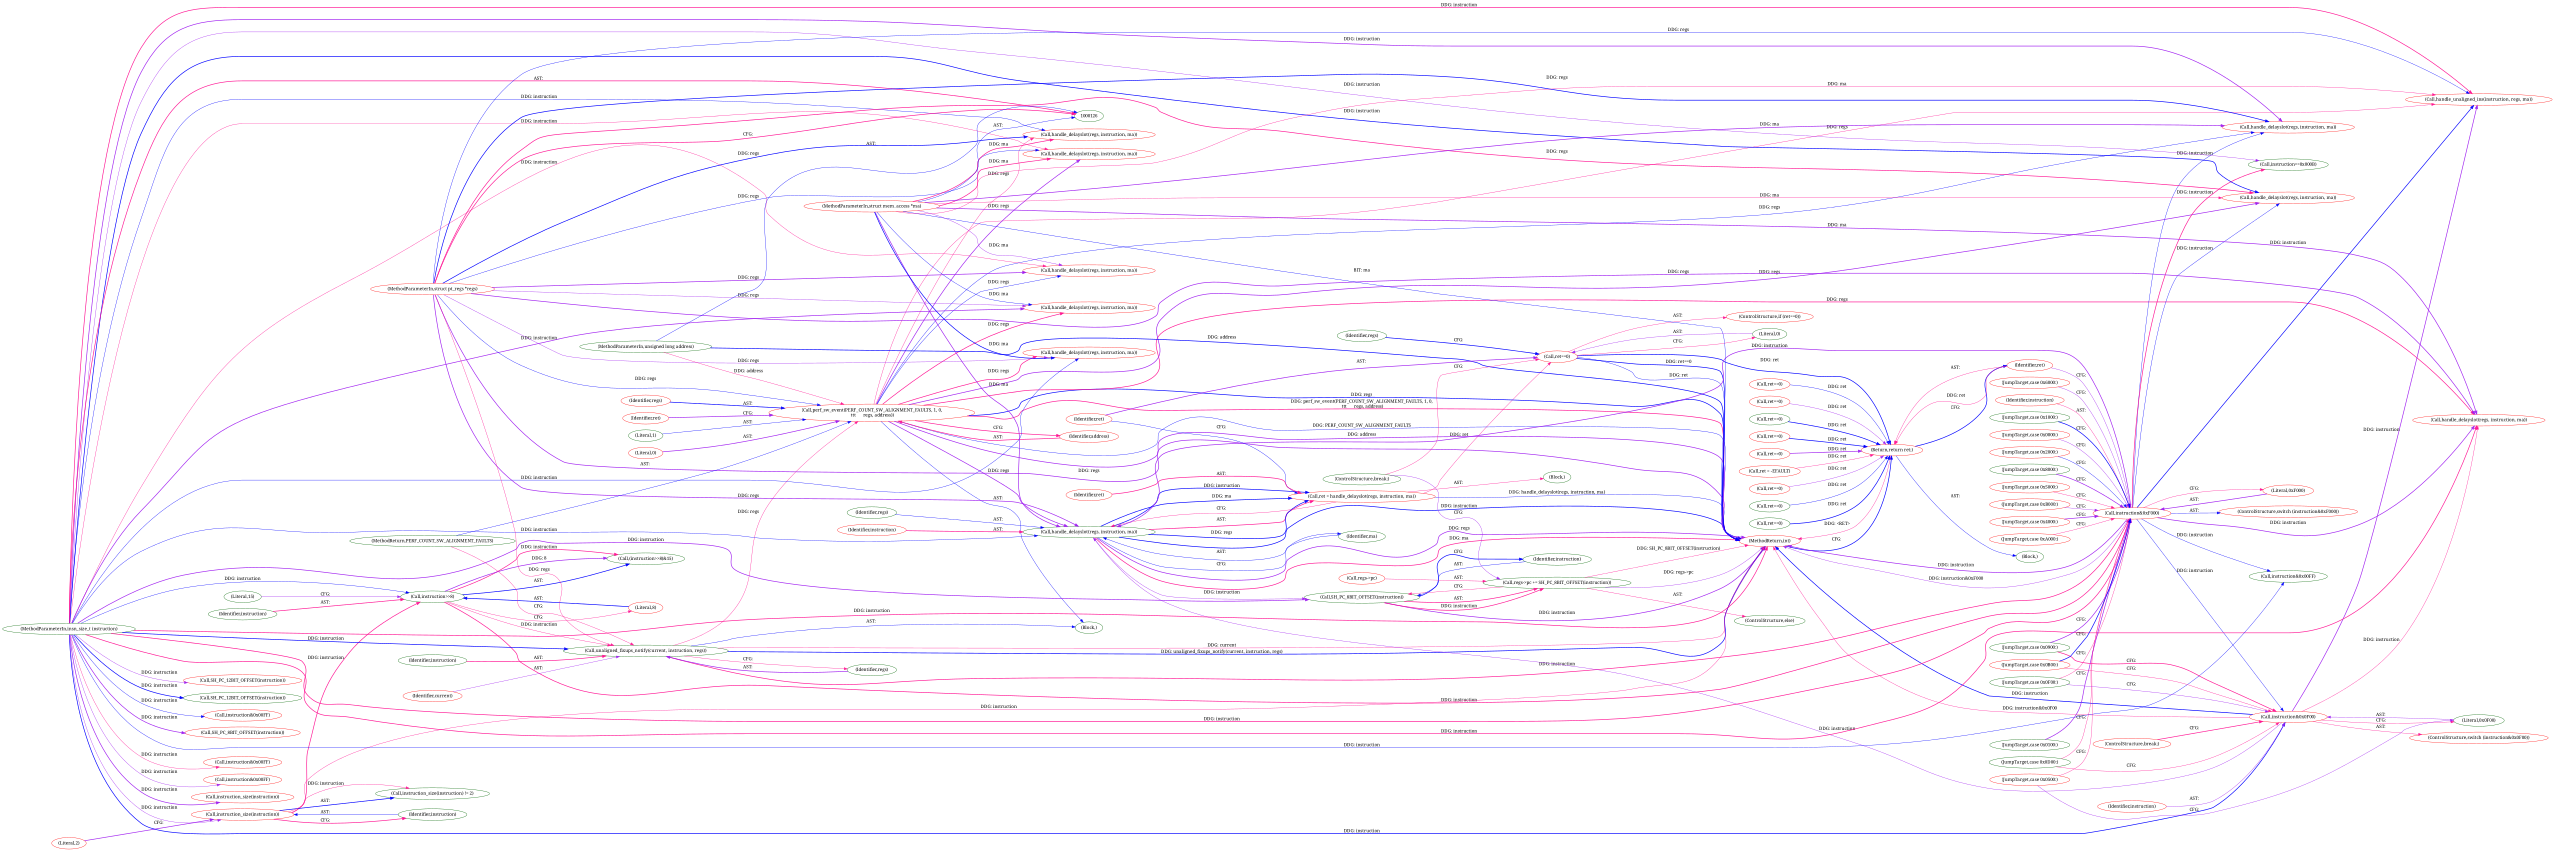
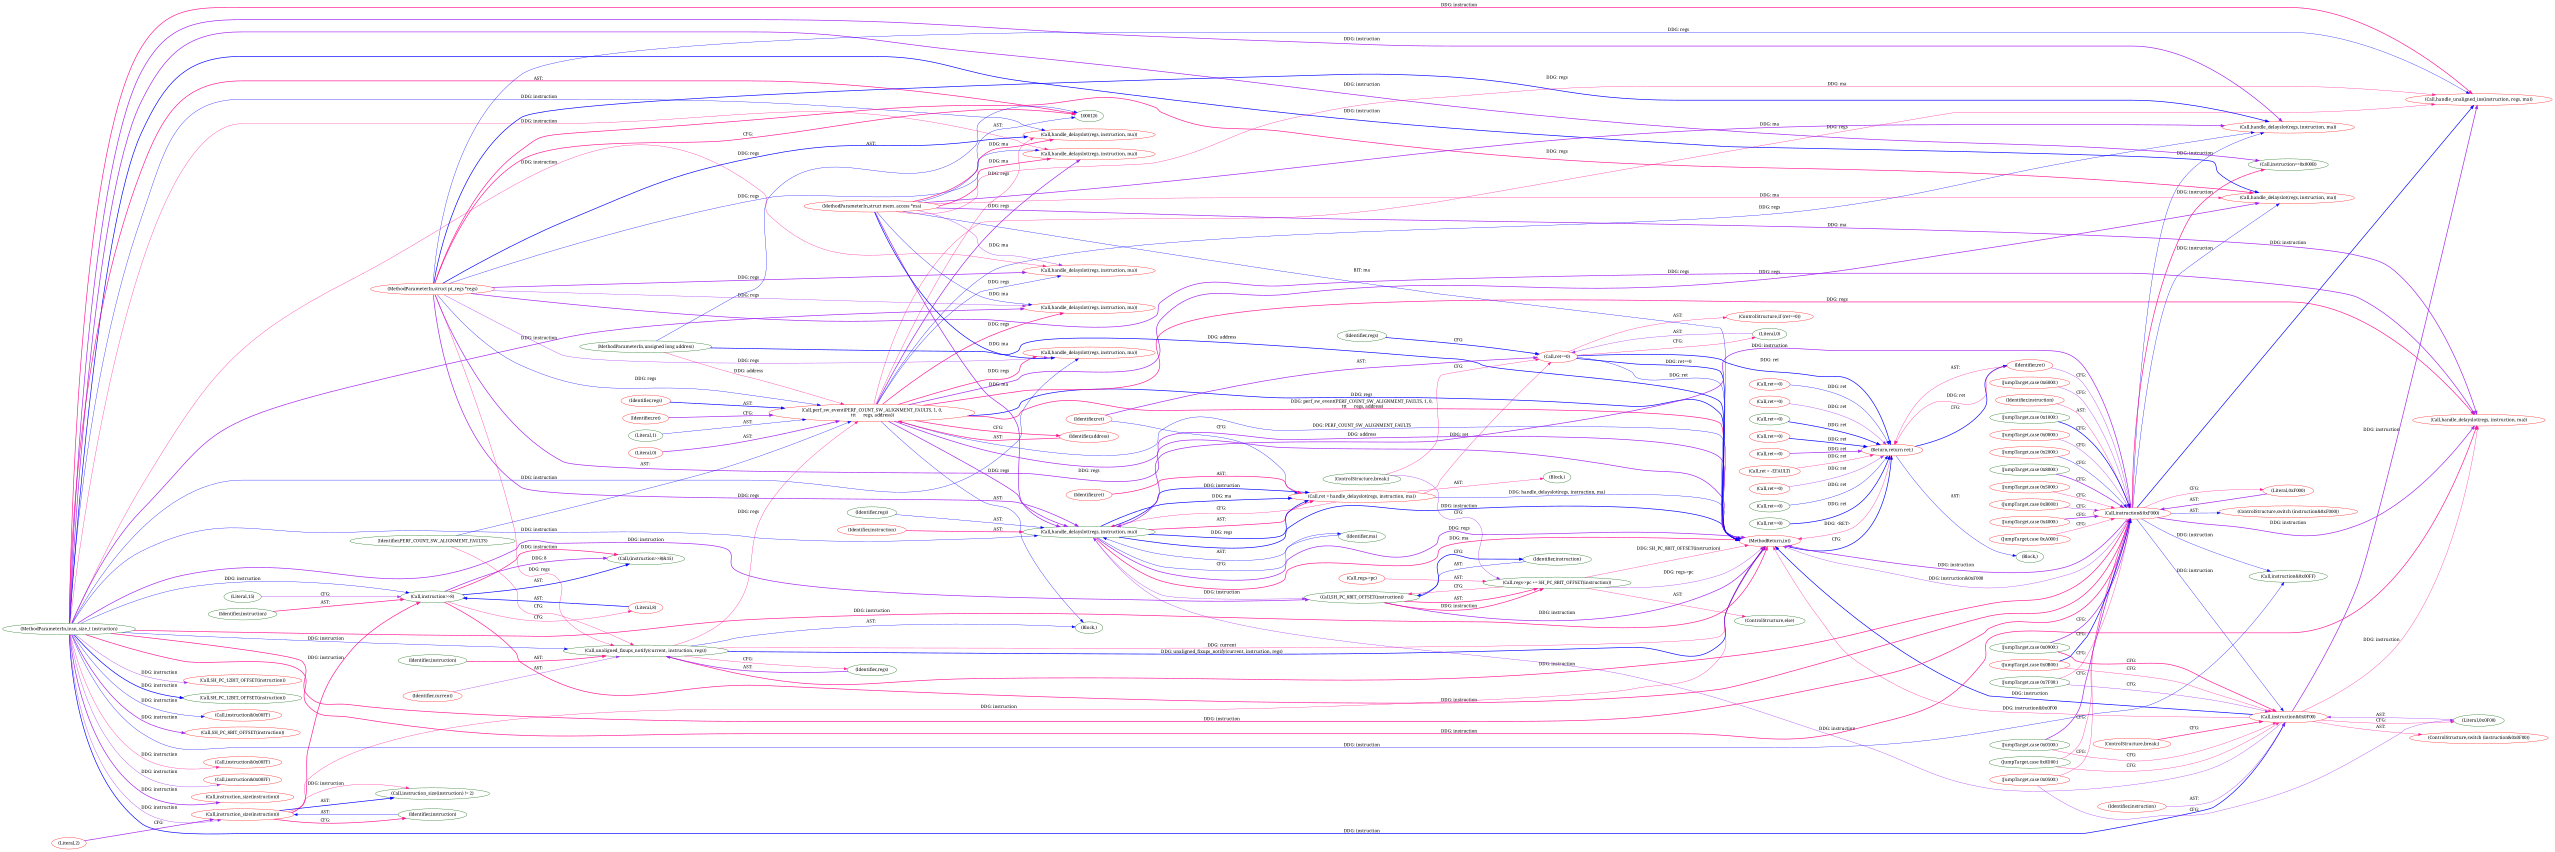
edge "(MethodParameterIn,insn_size_t instruction)" -> "(Call,instruction==0x000B)": style solid -> bold
node "(MethodReturn,PERF_COUNT_SW_ALIGNMENT_FAULTS)": label "(MethodReturn,PERF_COUNT_SW_ALIGNMENT_FAULTS)" -> "(Identifier,PERF_COUNT_SW_ALIGNMENT_FAULTS)"
edge "(Call,instruction>>8)" -> "(Call,unaligned_fixups_notify(current, instruction, regs))": removed, label "DDG: instruction"
edge "(MethodParameterIn,insn_size_t instruction)" -> "(Call,unaligned_fixups_notify(current, instruction, regs))": style bold -> solid
node "(JumpTarget,case 0x0F00:)": label "(JumpTarget,case 0x0F00:)" -> "(JumpTarget,case 0x7F00:)"
edge "(JumpTarget,case 0x0100:)" -> "(Call,instruction&0x0F00)": added, label "CFG:"
